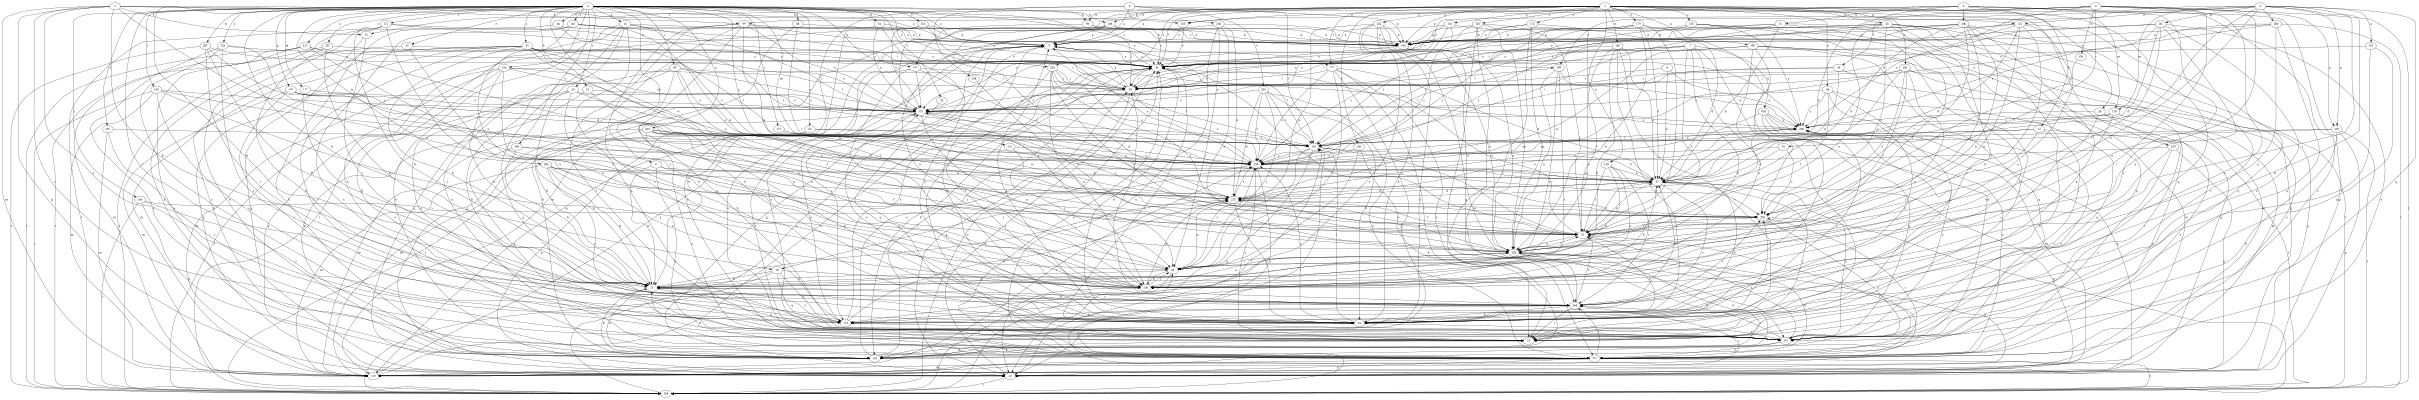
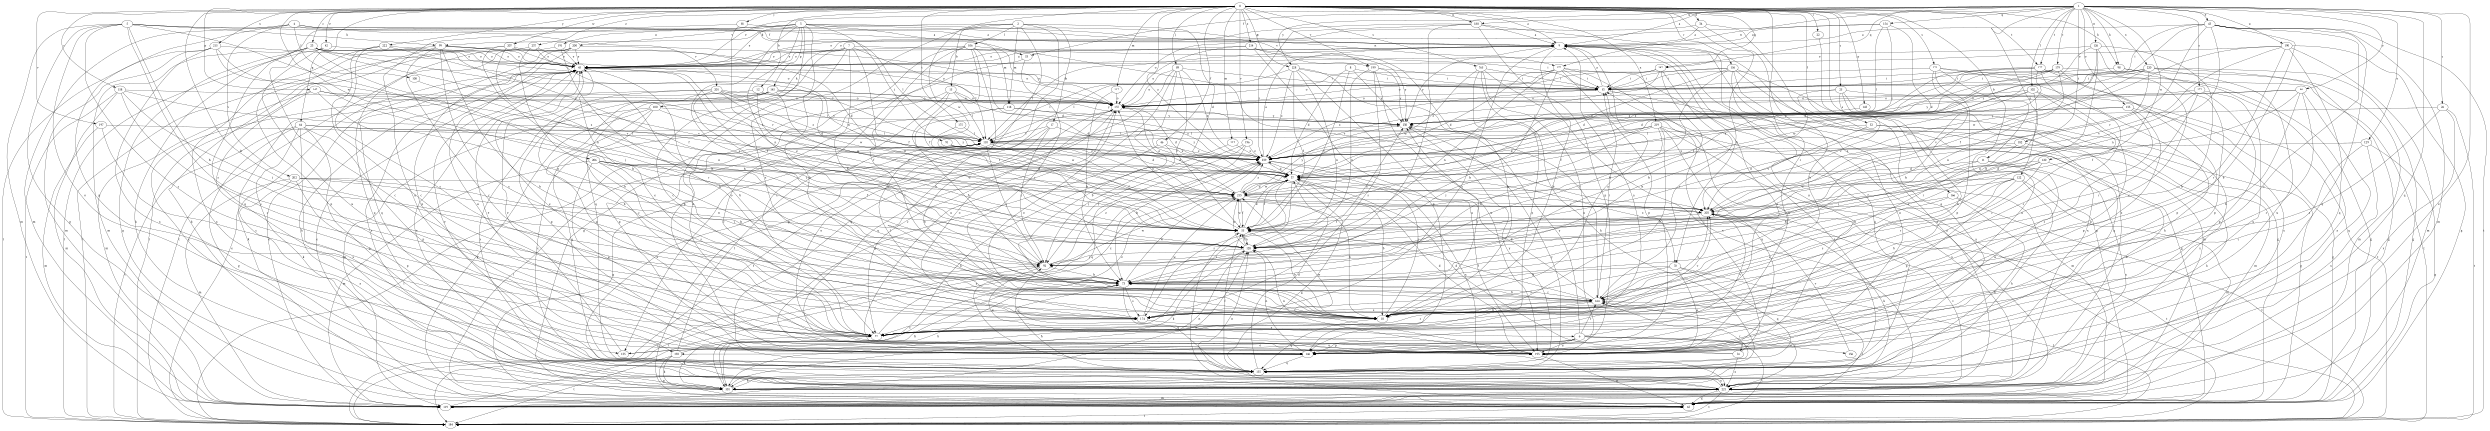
node "143": added
edge "8" -> "55": added, label "f"
edge "6" -> "174": reversed
